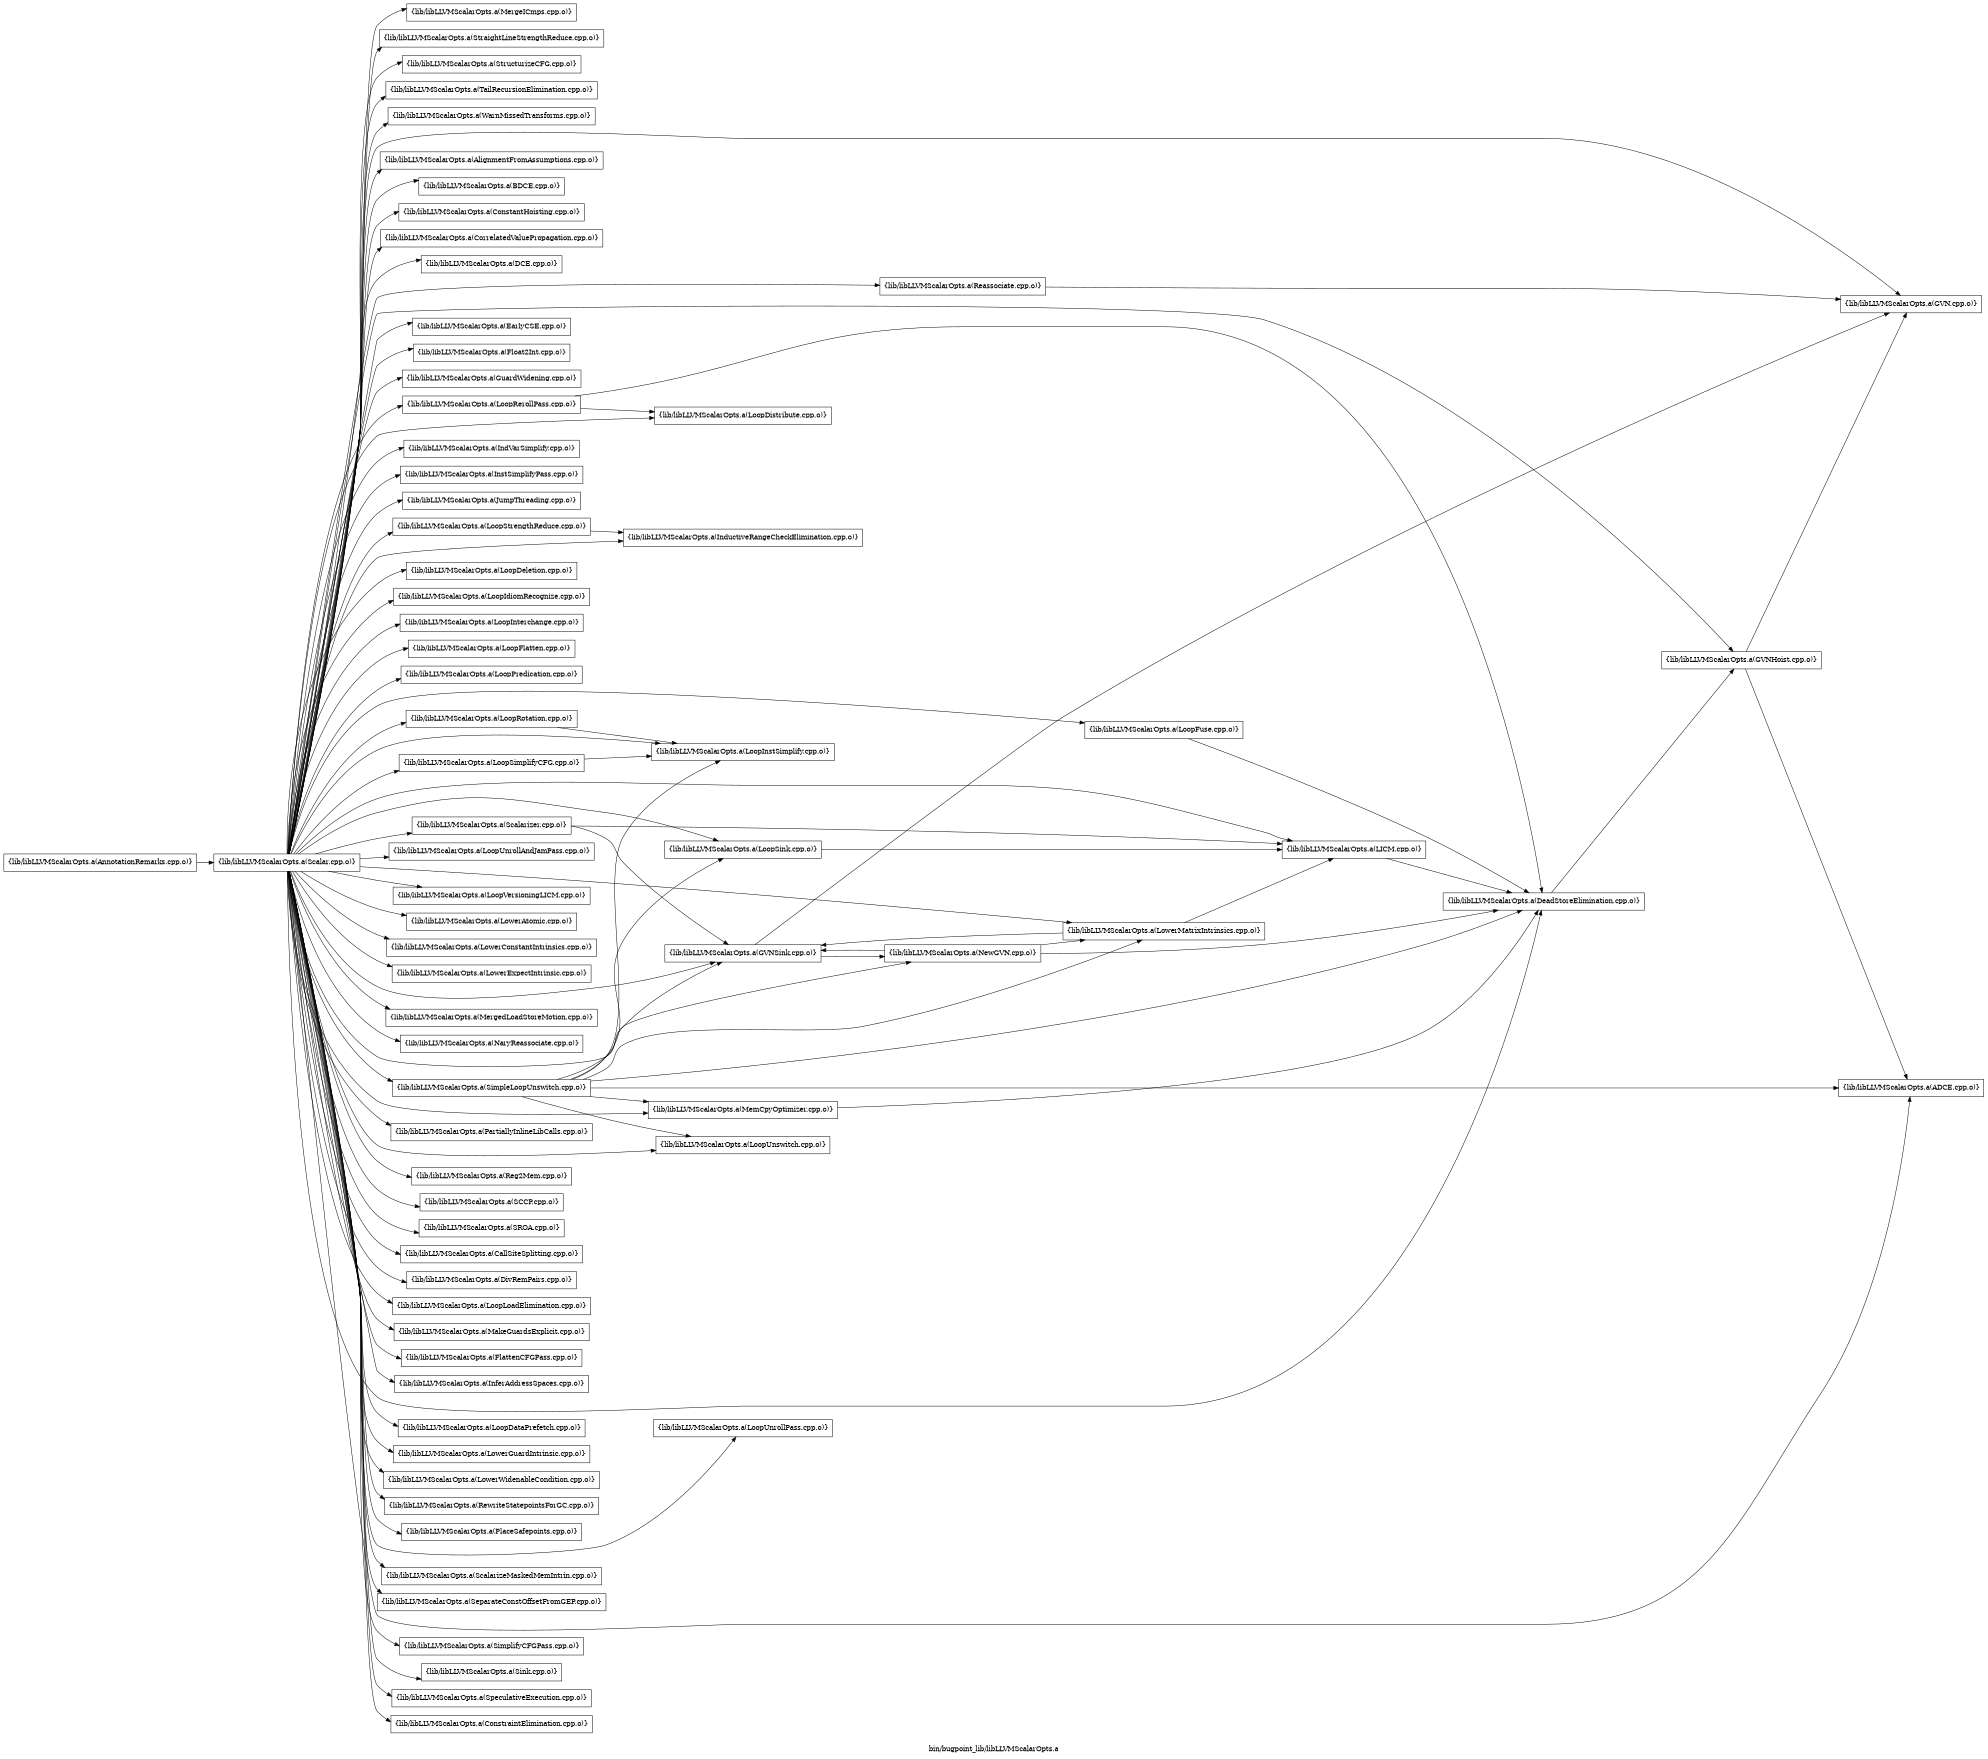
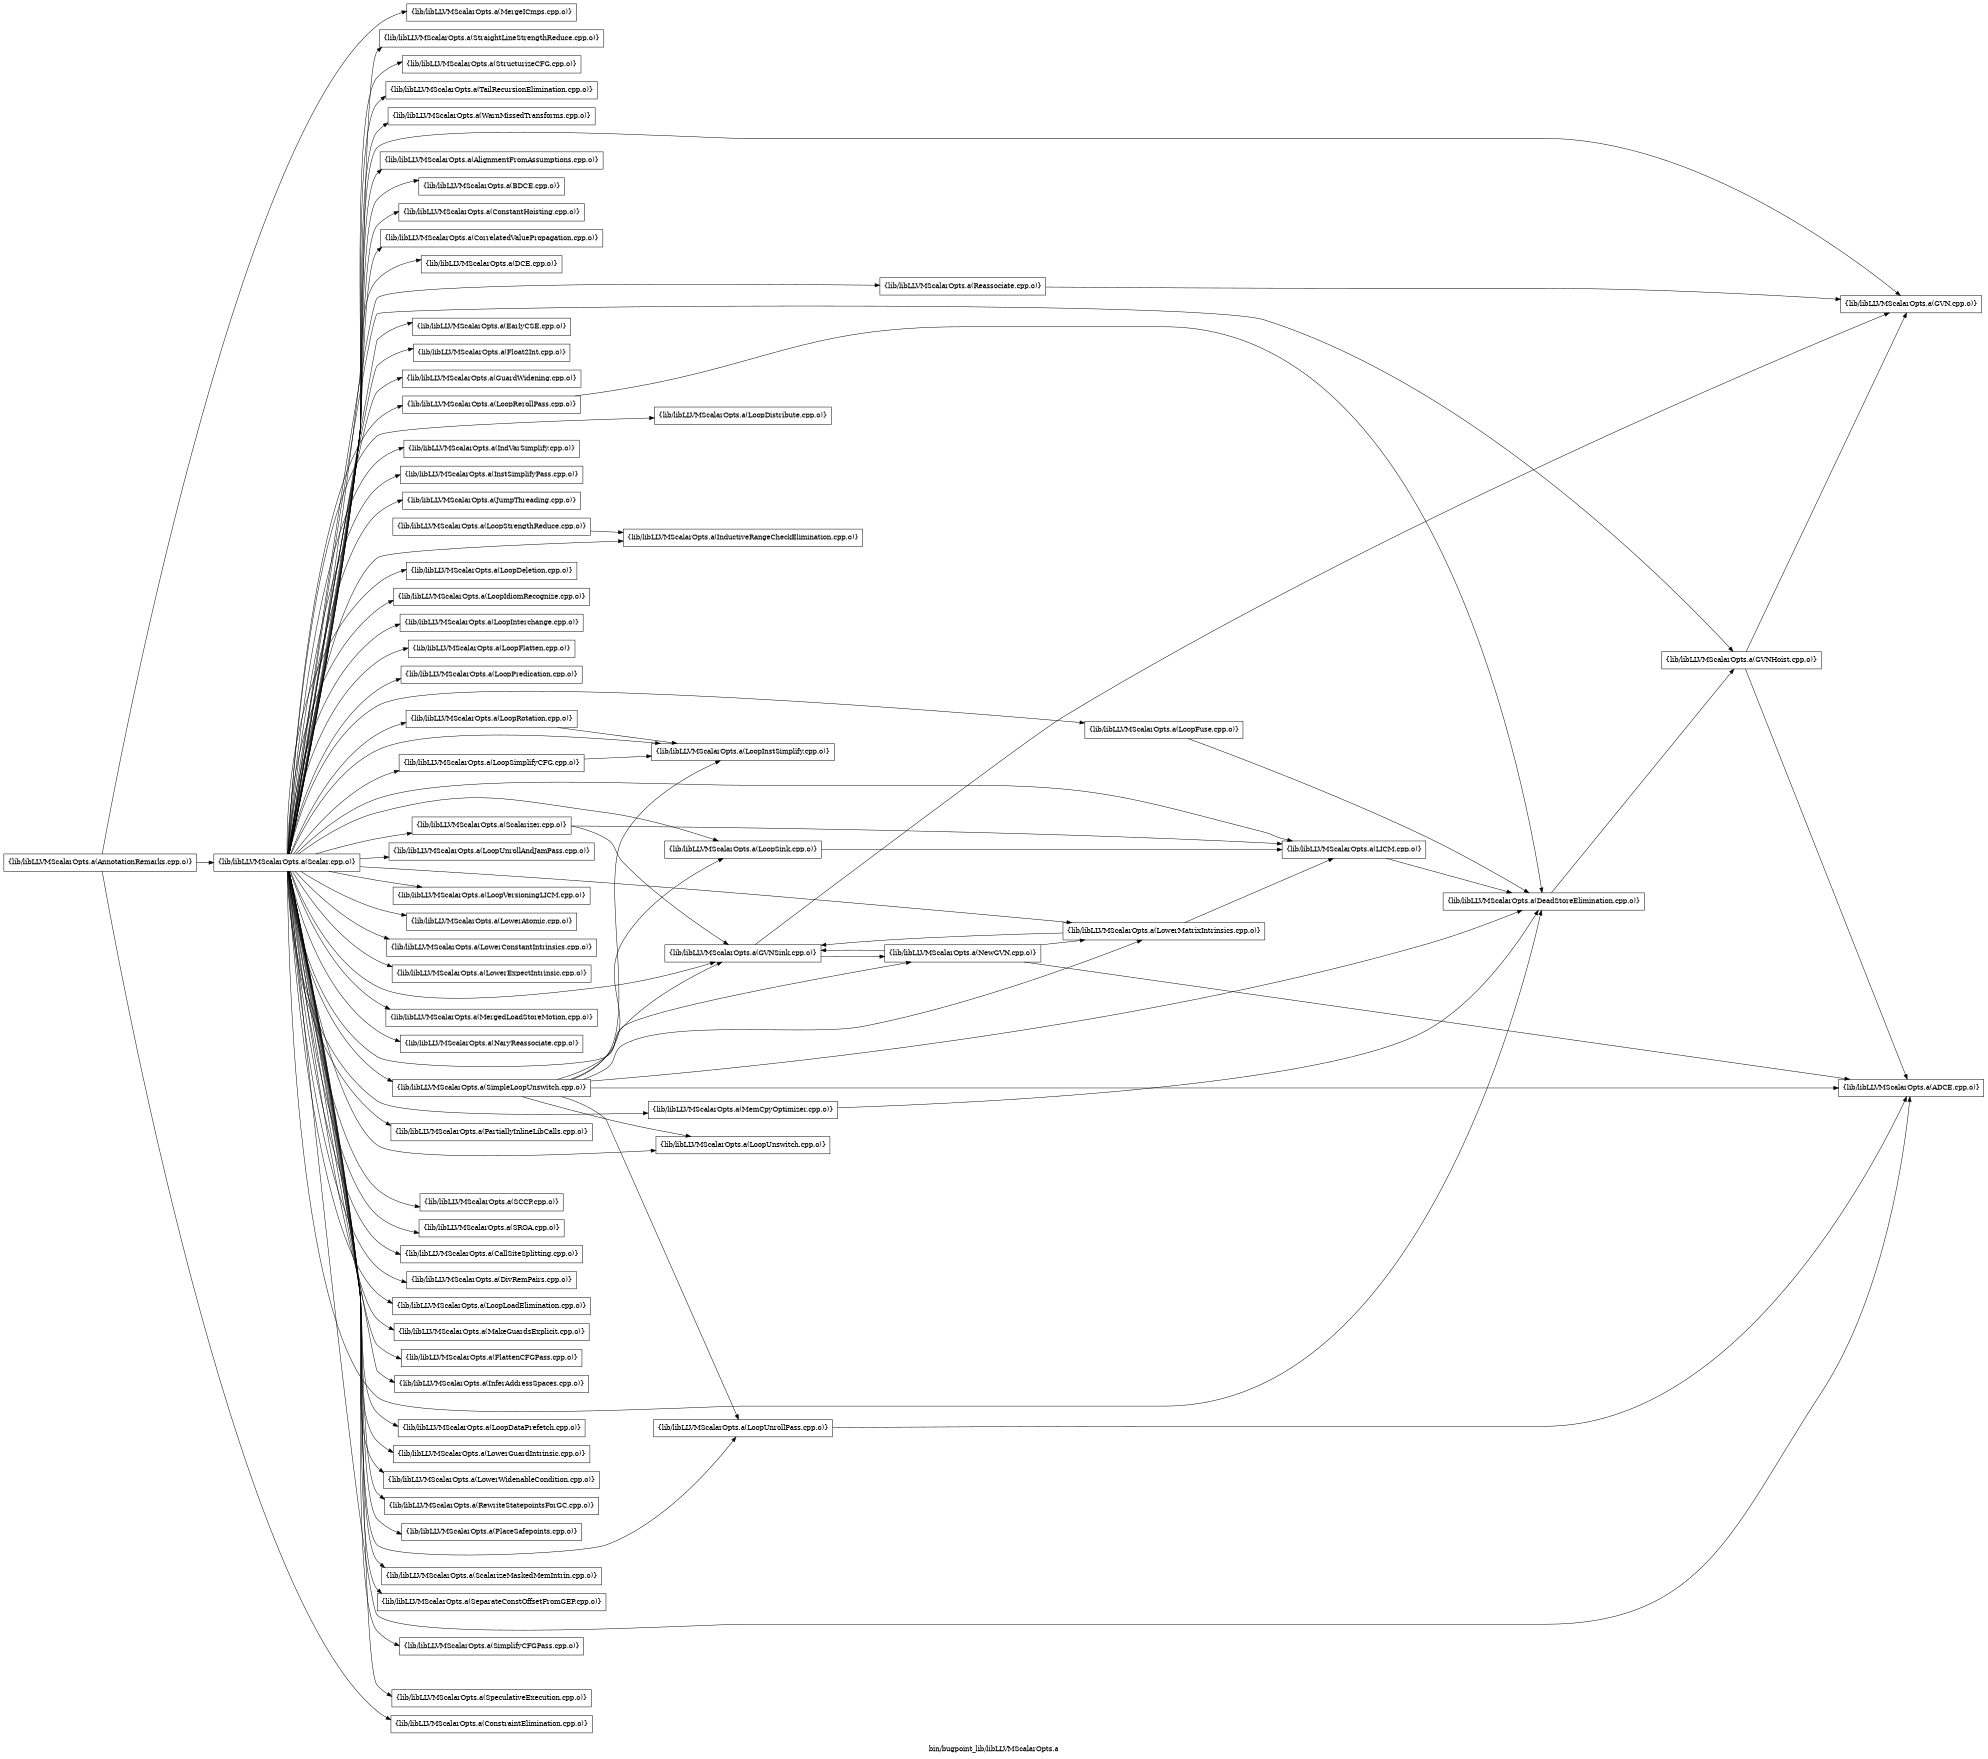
edge "{lib/libLLVMScalarOpts.a(LoopRerollPass.cpp.o)}" -> "{lib/libLLVMScalarOpts.a(LoopDistribute.cpp.o)}": removed
edge "{lib/libLLVMScalarOpts.a(Scalar.cpp.o)}" -> "{lib/libLLVMScalarOpts.a(MergeICmps.cpp.o)}": now "{lib/libLLVMScalarOpts.a(AnnotationRemarks.cpp.o)}" -> "{lib/libLLVMScalarOpts.a(MergeICmps.cpp.o)}"
edge "{lib/libLLVMScalarOpts.a(Scalar.cpp.o)}" -> "{lib/libLLVMScalarOpts.a(LoopStrengthReduce.cpp.o)}": removed
edge "{lib/libLLVMScalarOpts.a(NewGVN.cpp.o)}" -> "{lib/libLLVMScalarOpts.a(DeadStoreElimination.cpp.o)}": now "{lib/libLLVMScalarOpts.a(NewGVN.cpp.o)}" -> "{lib/libLLVMScalarOpts.a(ADCE.cpp.o)}"
edge "{lib/libLLVMScalarOpts.a(SimpleLoopUnswitch.cpp.o)}" -> "{lib/libLLVMScalarOpts.a(MemCpyOptimizer.cpp.o)}": now "{lib/libLLVMScalarOpts.a(SimpleLoopUnswitch.cpp.o)}" -> "{lib/libLLVMScalarOpts.a(LoopUnrollPass.cpp.o)}"
node "{lib/libLLVMScalarOpts.a(Reg2Mem.cpp.o)}": removed
edge "{lib/libLLVMScalarOpts.a(Scalar.cpp.o)}" -> "{lib/libLLVMScalarOpts.a(ConstraintElimination.cpp.o)}": now "{lib/libLLVMScalarOpts.a(AnnotationRemarks.cpp.o)}" -> "{lib/libLLVMScalarOpts.a(ConstraintElimination.cpp.o)}"
edge "{lib/libLLVMScalarOpts.a(LoopUnrollPass.cpp.o)}" -> "{lib/libLLVMScalarOpts.a(ADCE.cpp.o)}": added
node "{lib/libLLVMScalarOpts.a(Sink.cpp.o)}": removed
